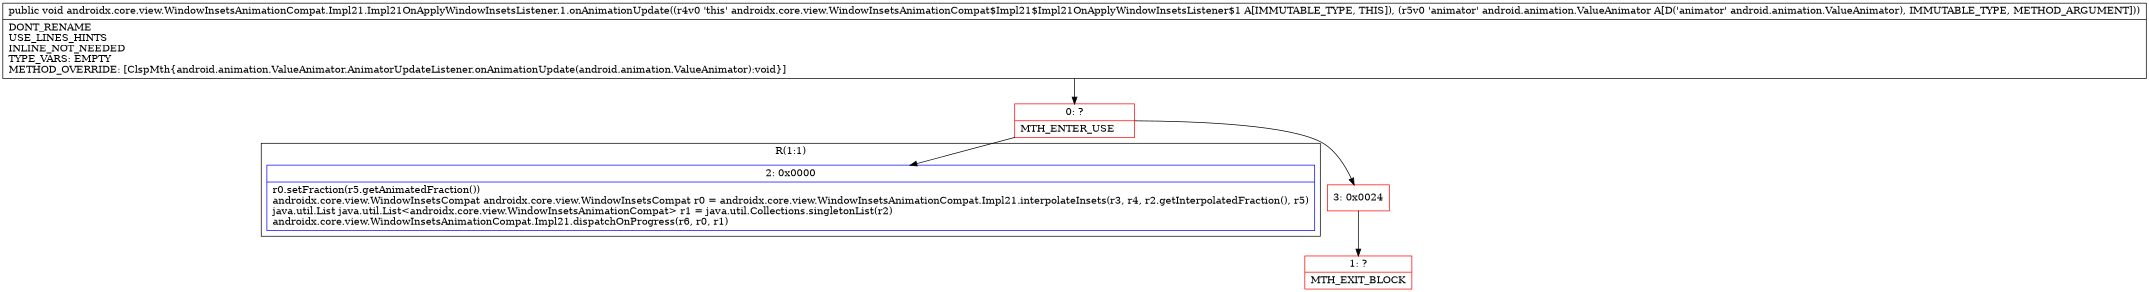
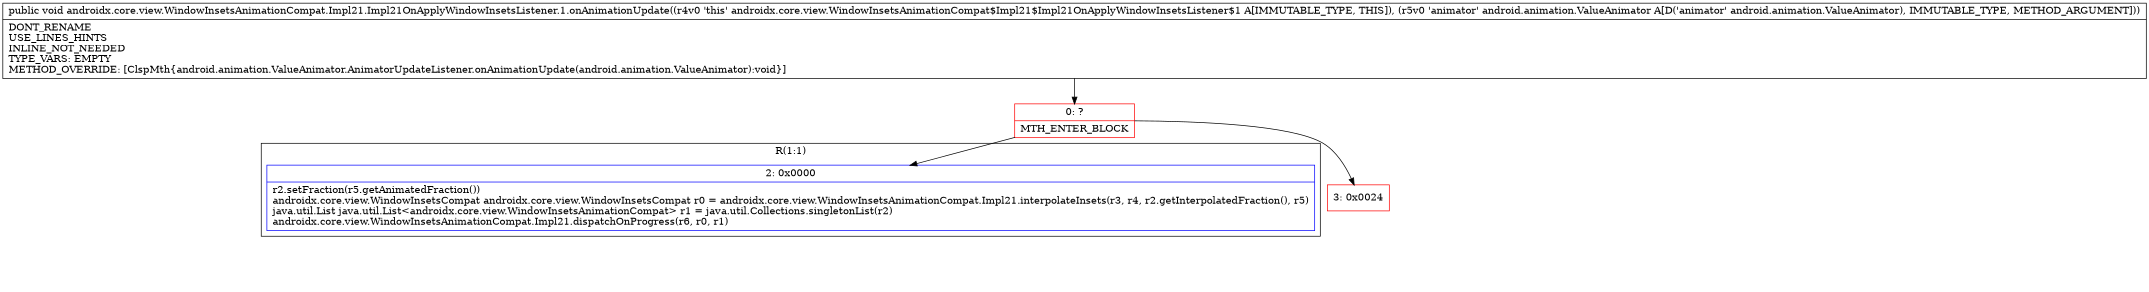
node "0: ?": text "MTH_ENTER_USE" -> "MTH_ENTER_BLOCK"
node "2: 0x0000": text "r0.setFraction(r5.getAnimatedFraction())" -> "r2.setFraction(r5.getAnimatedFraction())"
node "1: ?": removed
